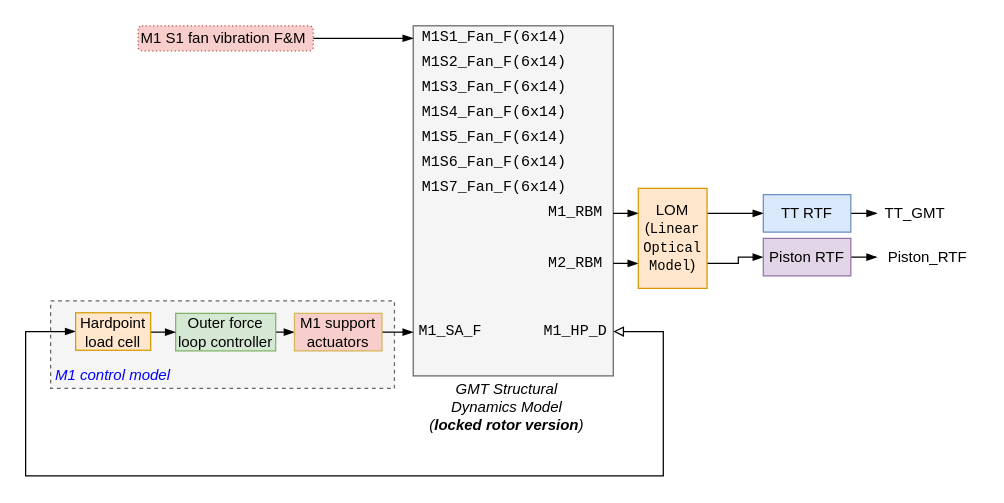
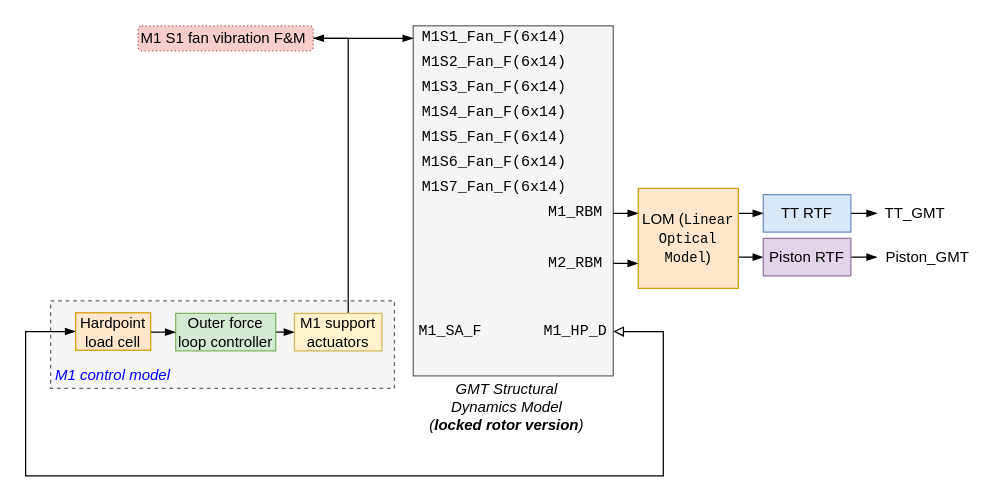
node "LOM (Linear Optical Model)": size 69x100 -> 100x100
node "Piston_RTF": label "Piston_RTF" -> "Piston_GMT"
node "M1 support actuators": fillcolor #f8cecc -> #fff2cc
edge "M1 support actuators" -> "M1_SA_F": now "M1 support actuators" -> "M1 S1 fan vibration F&M"
